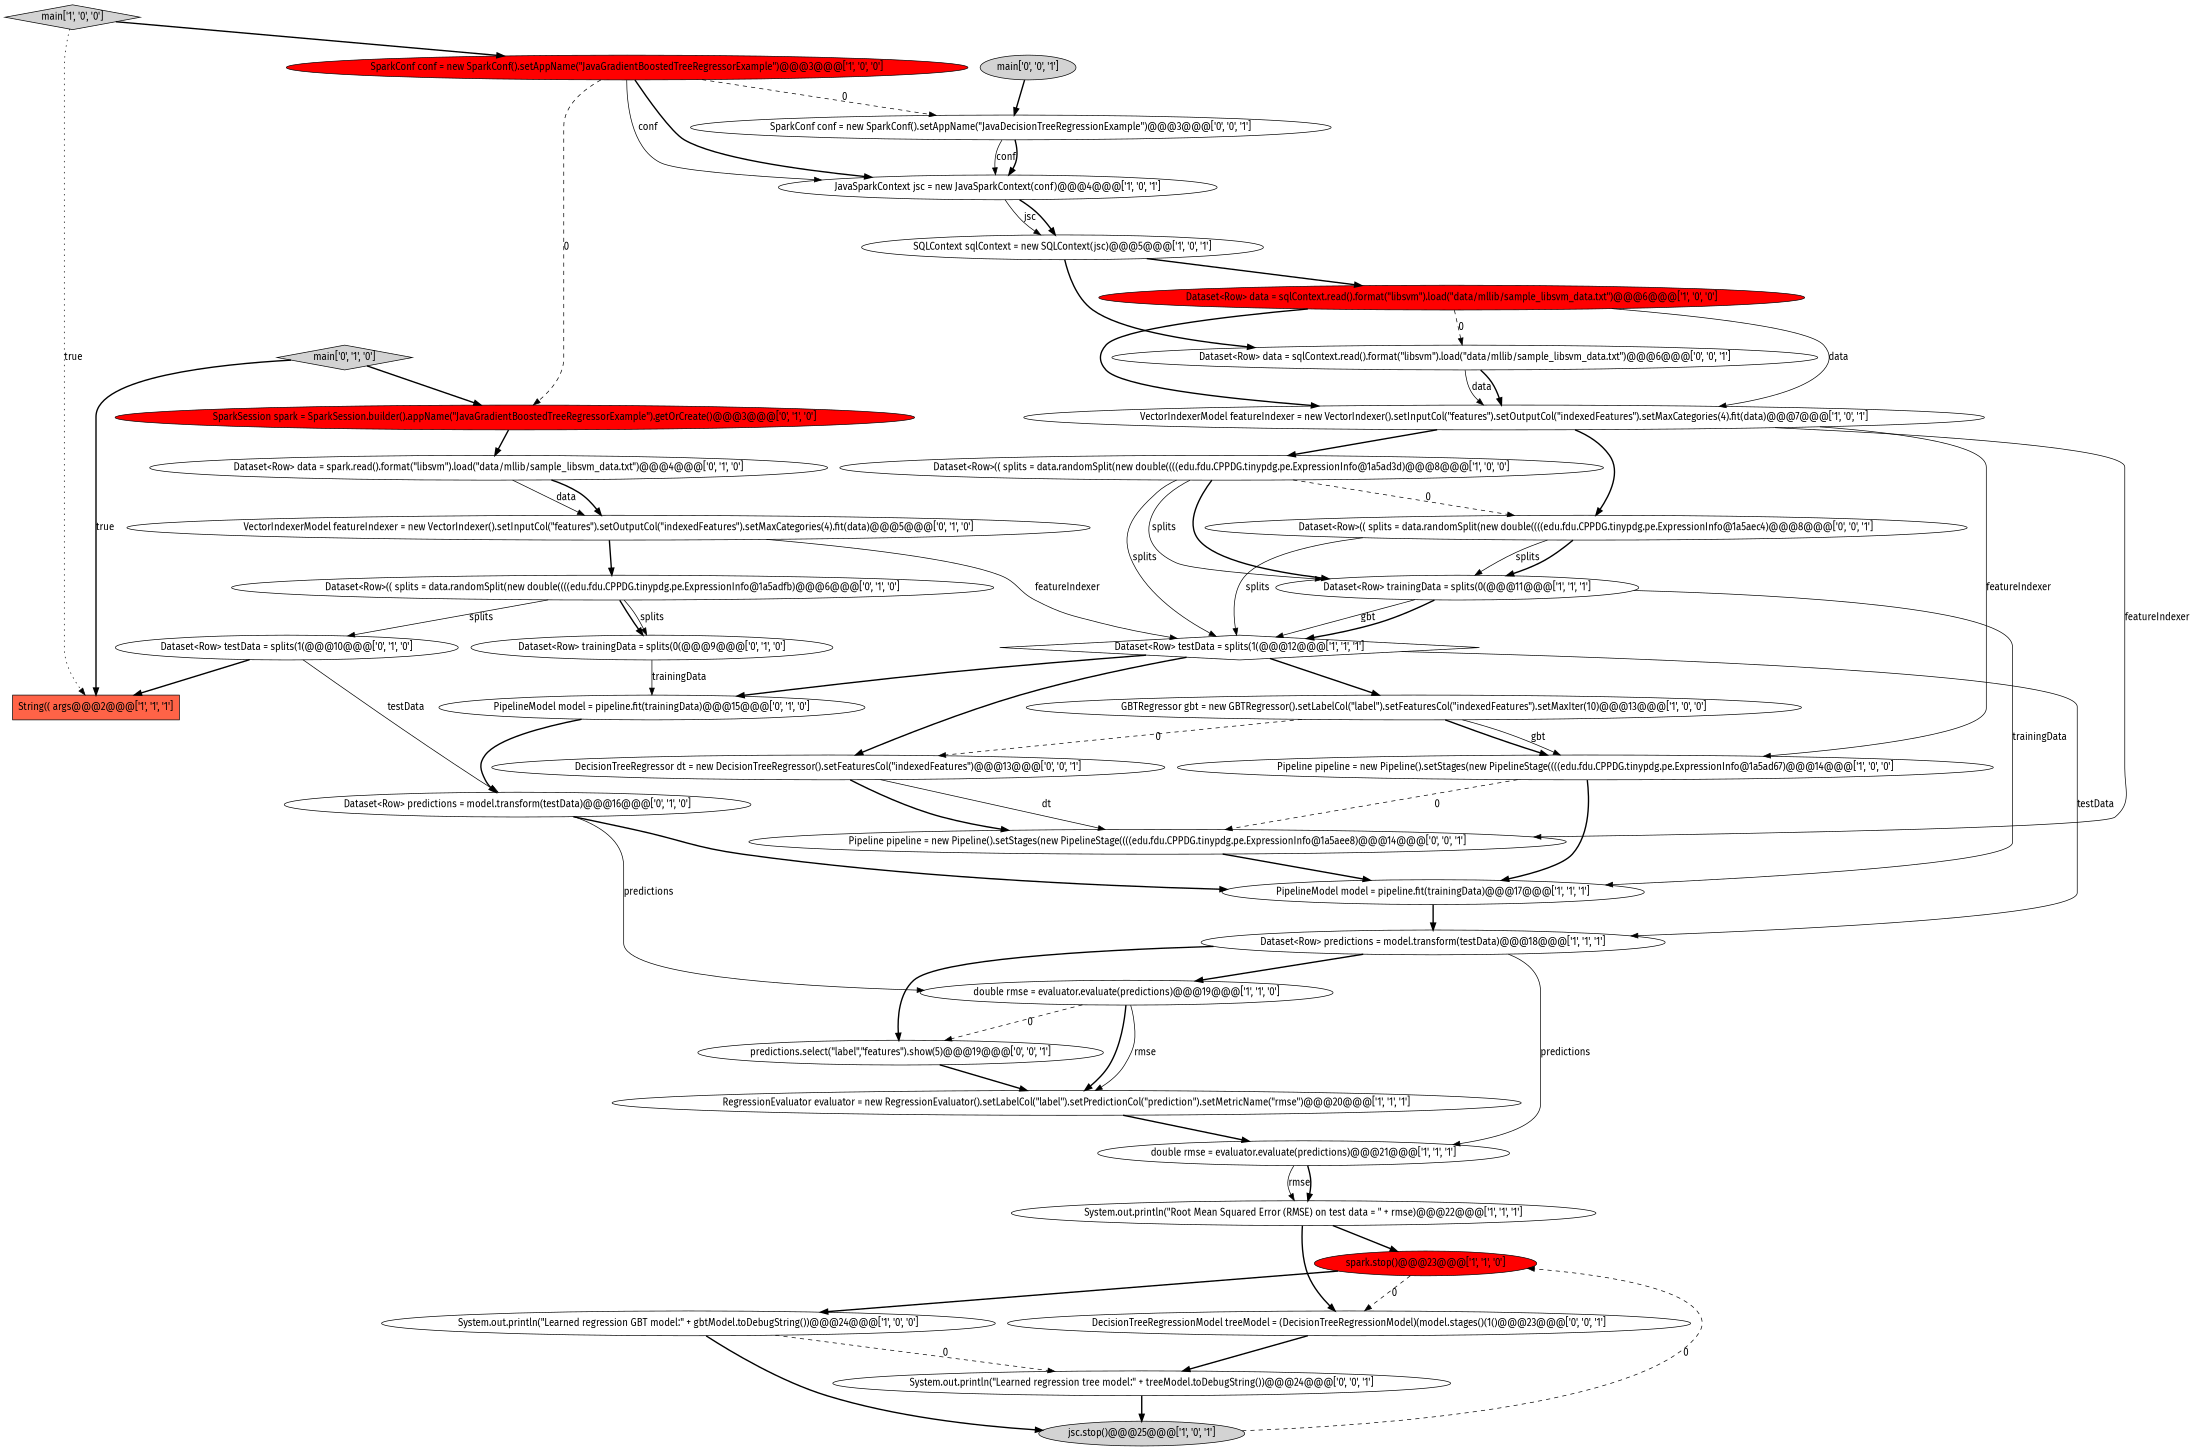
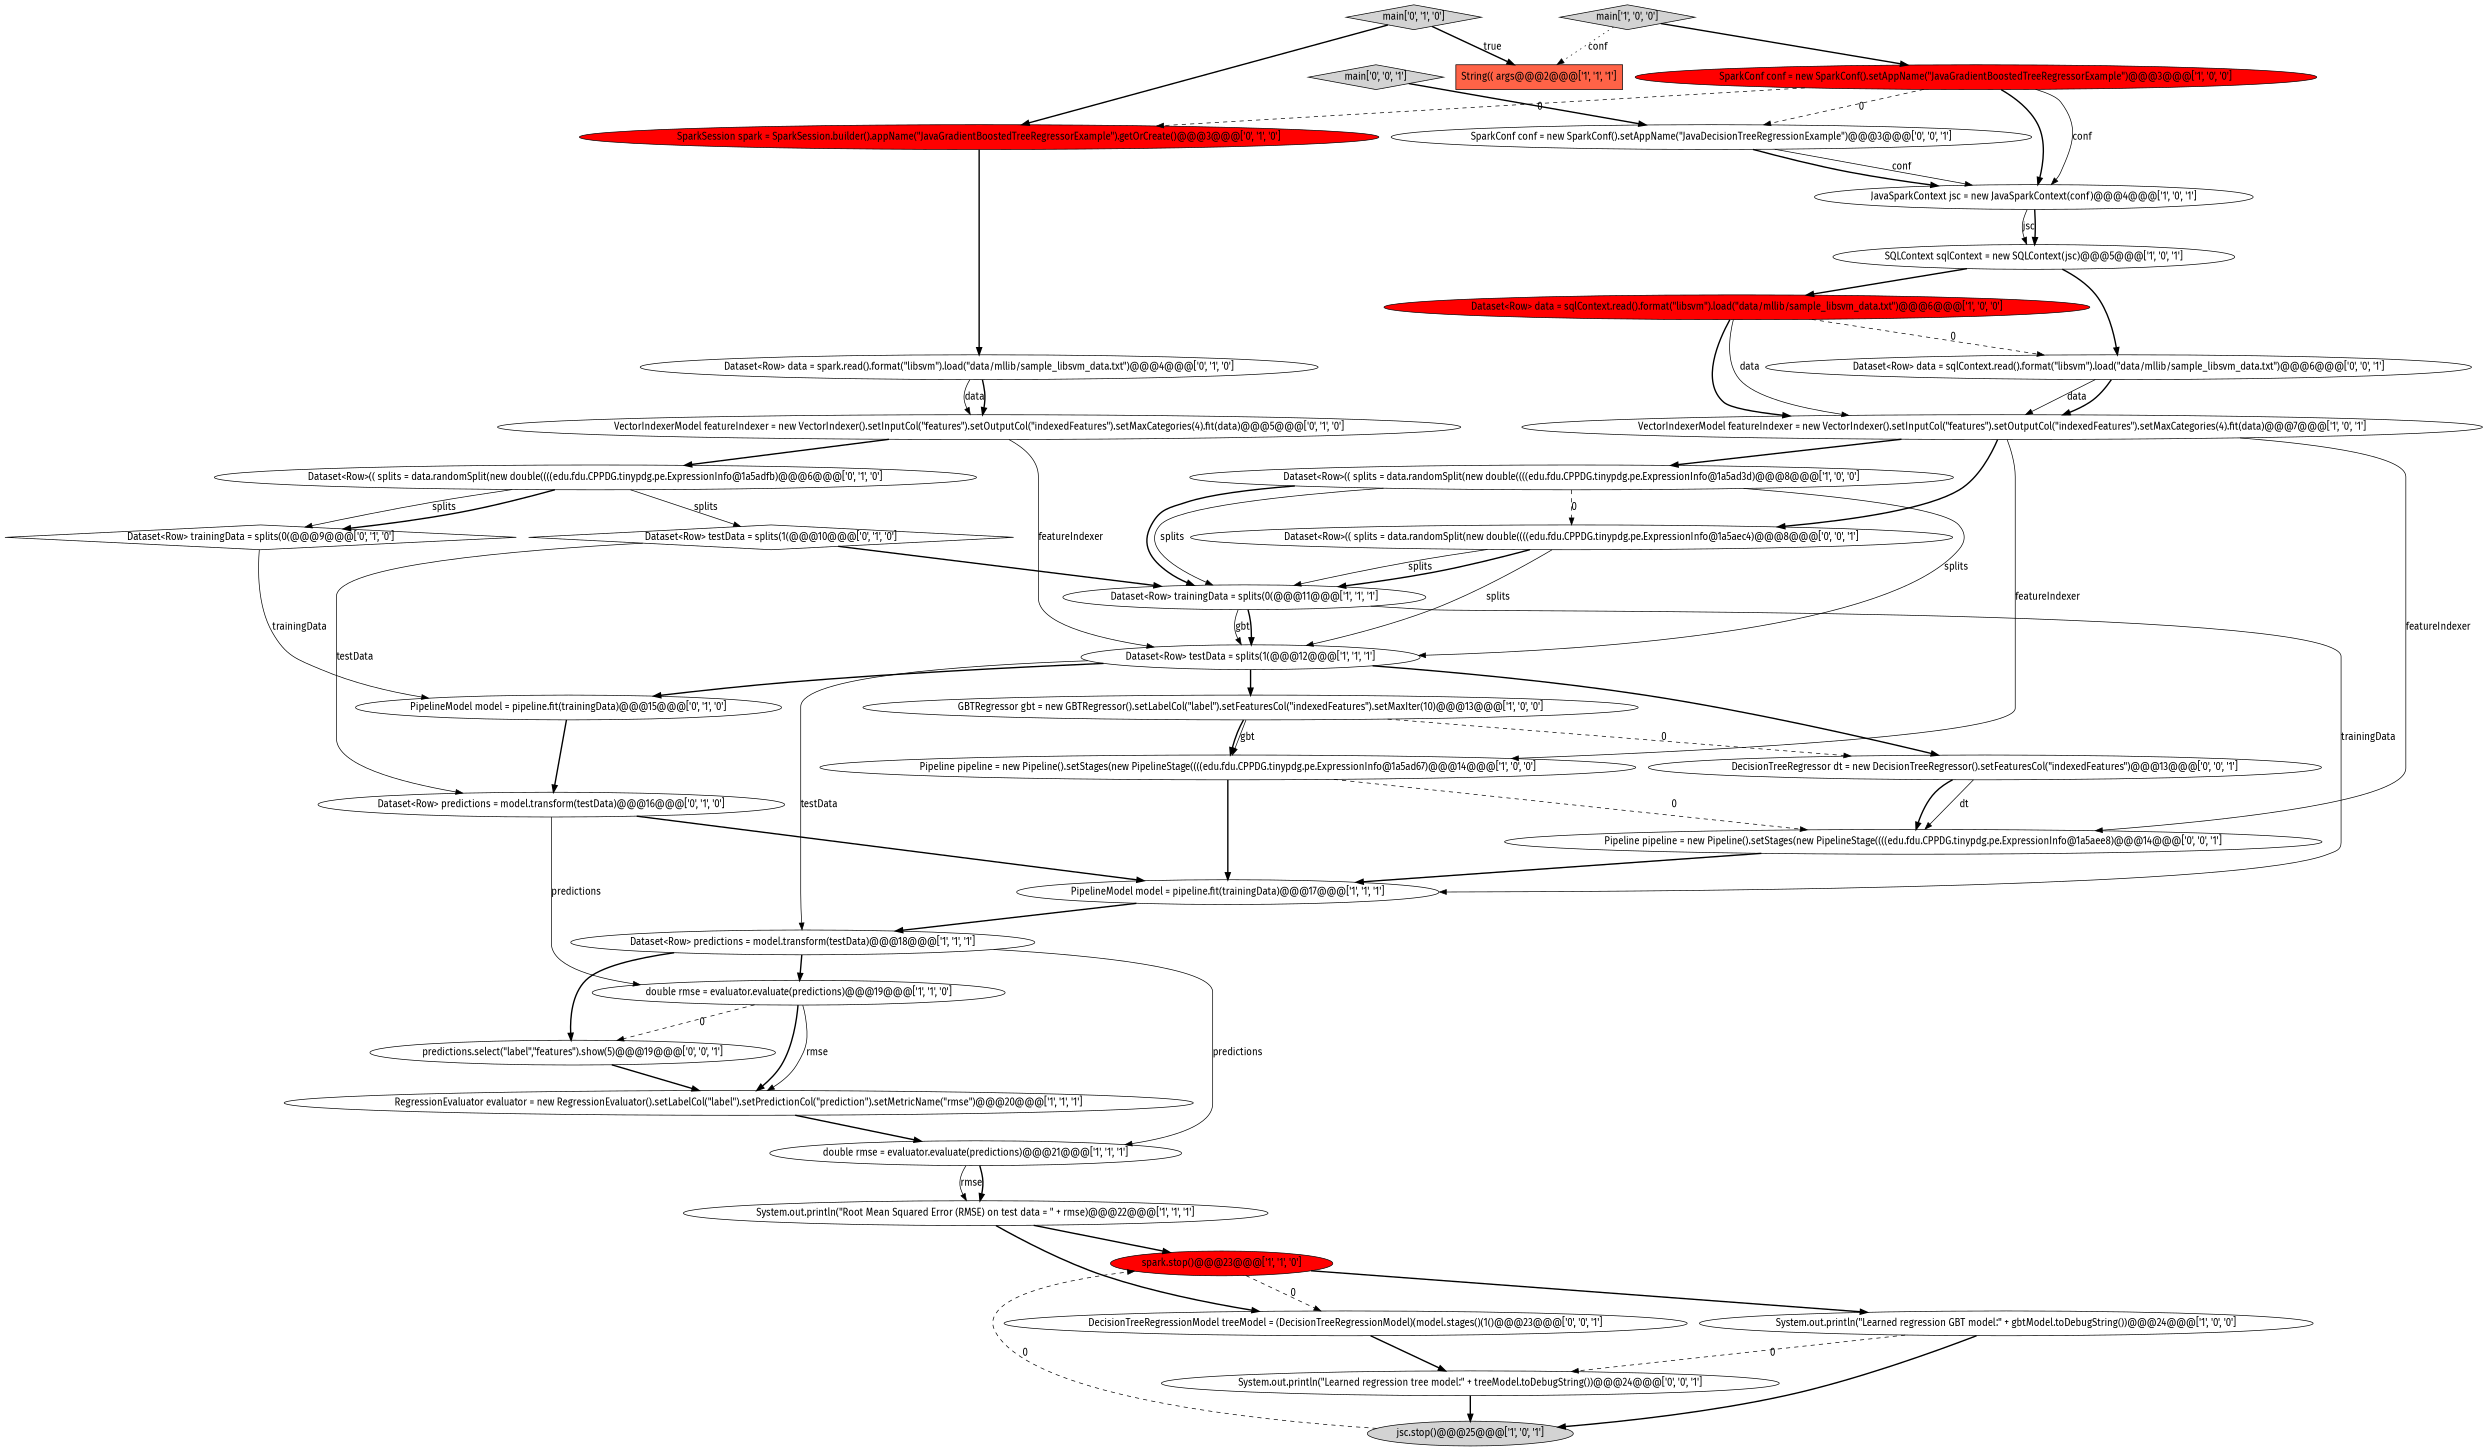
node "main['0', '0', '1']": shape ellipse -> diamond
edge "main['1', '0', '0']" -> "String(( args@@@2@@@['1', '1', '1']": label "true" -> "conf"
node "Dataset<Row> testData = splits(1(@@@10@@@['0', '1', '0']": shape ellipse -> diamond
node "Dataset<Row> trainingData = splits(0(@@@9@@@['0', '1', '0']": shape ellipse -> diamond
node "Dataset<Row> testData = splits(1(@@@12@@@['1', '1', '1']": shape diamond -> ellipse
edge "Dataset<Row> testData = splits(1(@@@10@@@['0', '1', '0']" -> "String(( args@@@2@@@['1', '1', '1']": now "Dataset<Row> testData = splits(1(@@@10@@@['0', '1', '0']" -> "Dataset<Row> trainingData = splits(0(@@@11@@@['1', '1', '1']"
